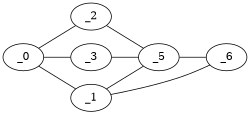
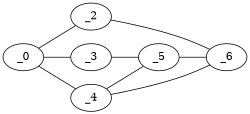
edge "_2" -- "_5": now "_2" -- "_6"
node "_1": label "_1" -> "_4"
